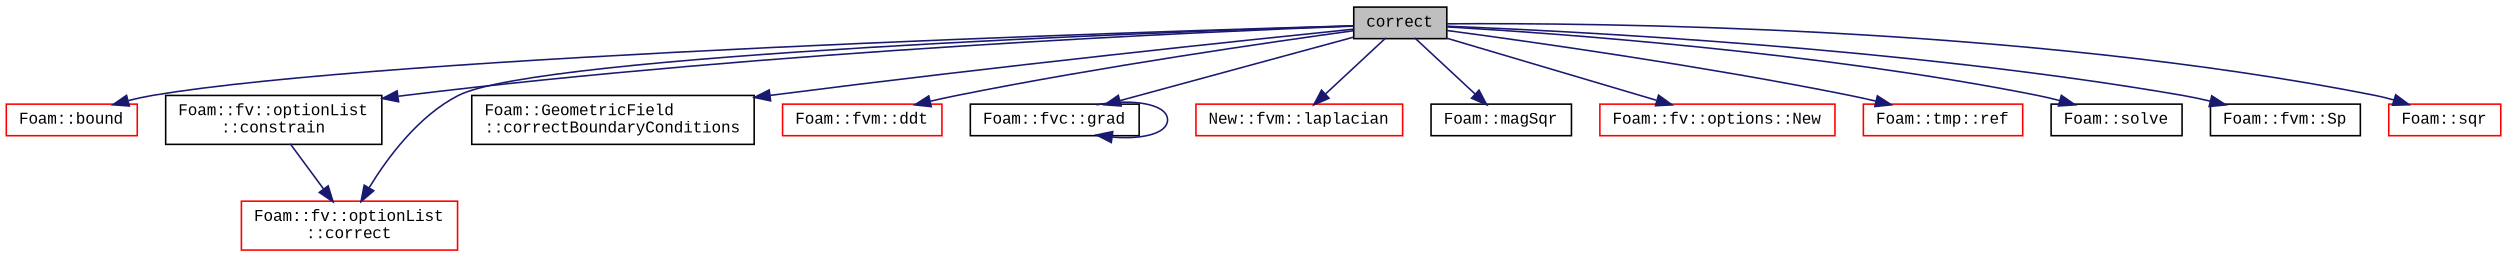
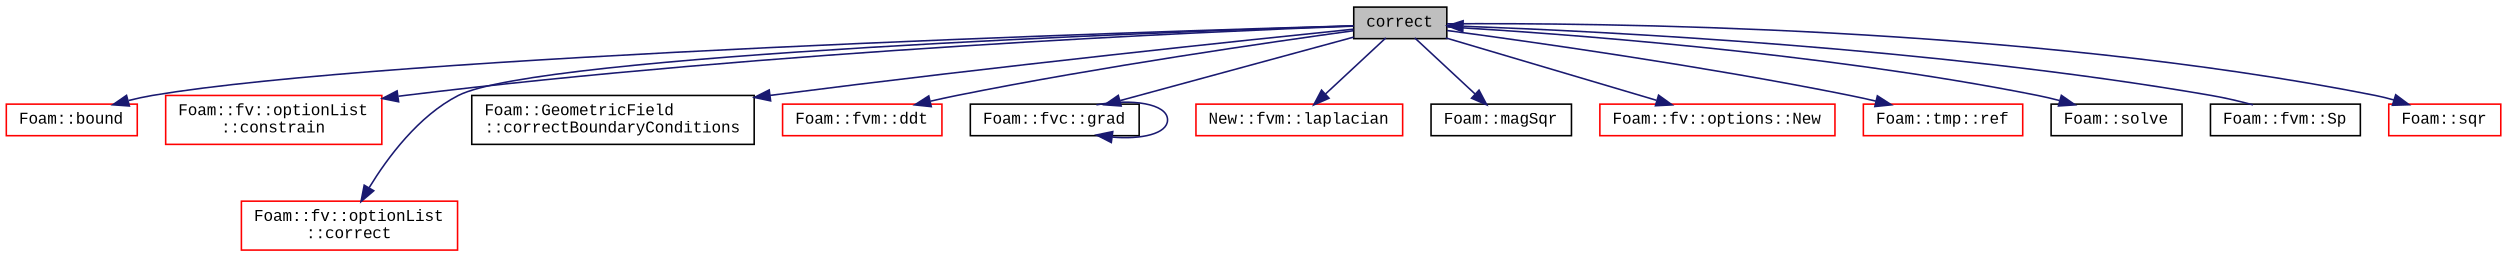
edge "correct" -> "Foam::fvm::Sp": reversed
node "Foam::fv::optionList ::constrain": color black -> red
edge "Foam::fv::optionList ::constrain" -> "Foam::fv::optionList ::correct": removed
